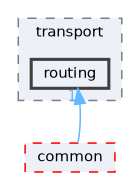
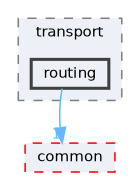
edge "common" -> "routing": reversed
